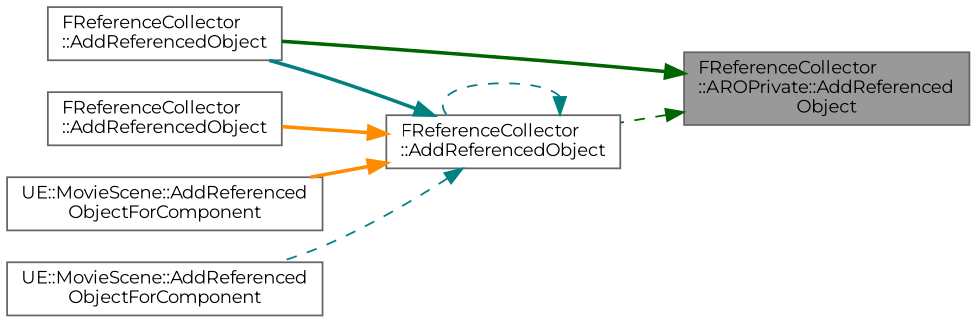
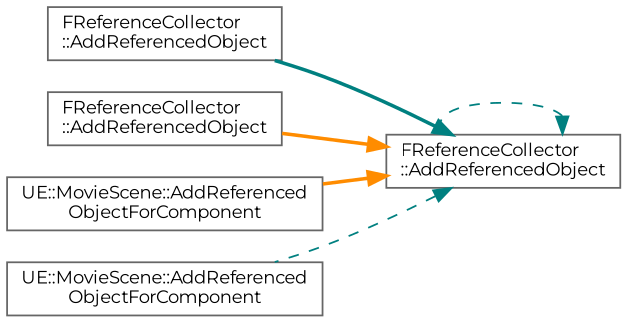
node "FReferenceCollector ::AROPrivate::AddReferenced Object": removed
